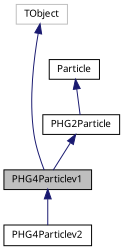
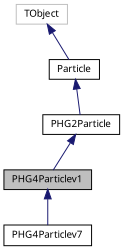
edge "PHG4Particlev1" -> "TObject": now "Particle" -> "TObject"
node "PHG4Particlev2": label "PHG4Particlev2" -> "PHG4Particlev7"
